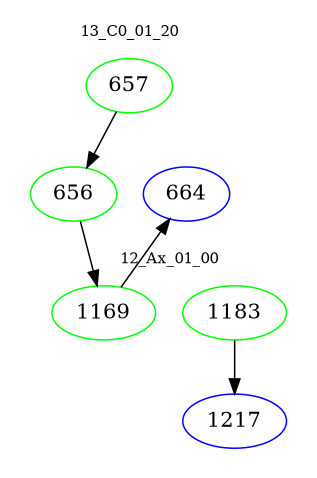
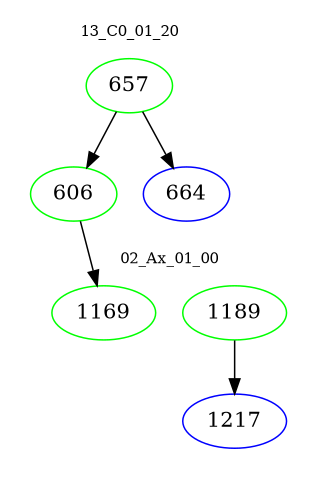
node "656": label "656" -> "606"
edge "1169" -> "664": now "657" -> "664"
cluster "12_Ax_01_00": label "12_Ax_01_00" -> "02_Ax_01_00"
node "1183": label "1183" -> "1189"
